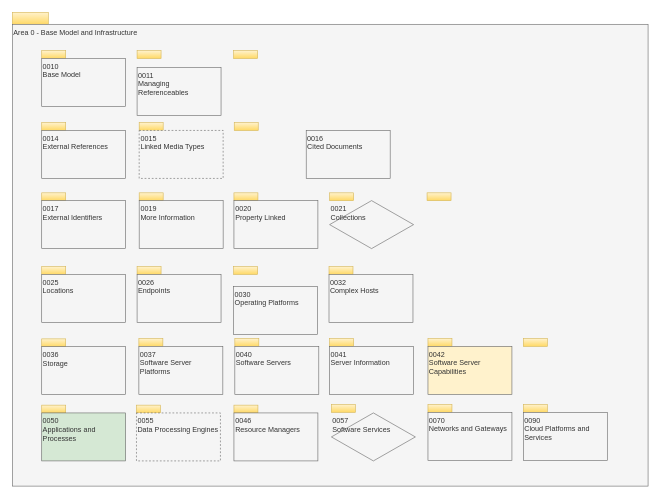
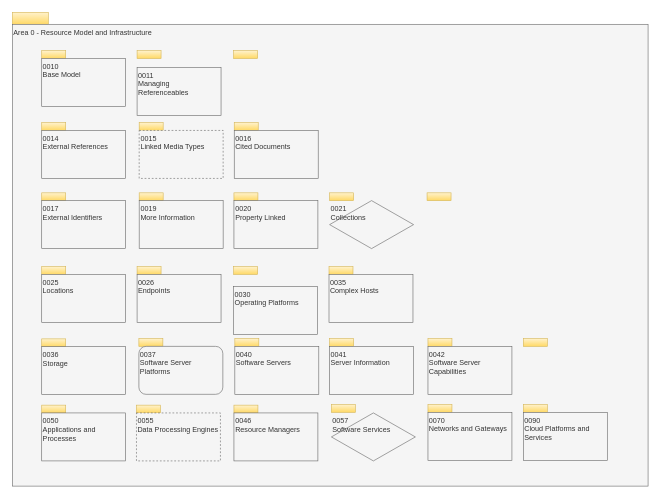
node "Area 0 - Base Model and Infrastructure": label "Area 0 - Base Model and Infrastructure" -> "Area 0 - Resource Model and Infrastructure"
node "0016 Cited Documents": moved (348, 155) -> (276, 155)
node "0032 Complex Hosts": label "0032 Complex Hosts" -> "0035 Complex Hosts"
node "0037 Software Server Platforms": shape rectangle -> rounded rectangle
node "0042 Software Server Capabilities": fillcolor #fff2cc -> #f5f5f5
node "0050 Applications and Processes": fillcolor #d5e8d4 -> #f5f5f5
